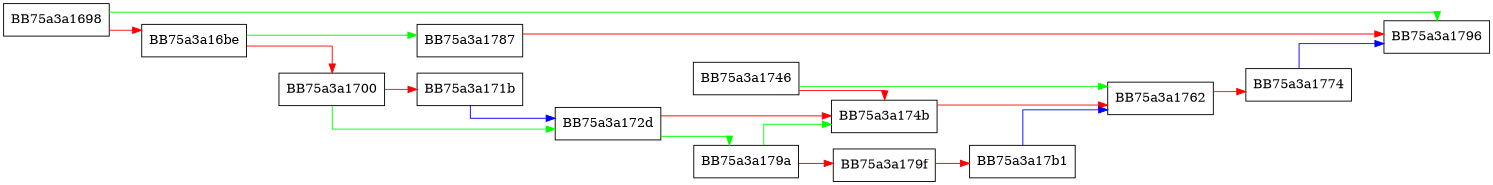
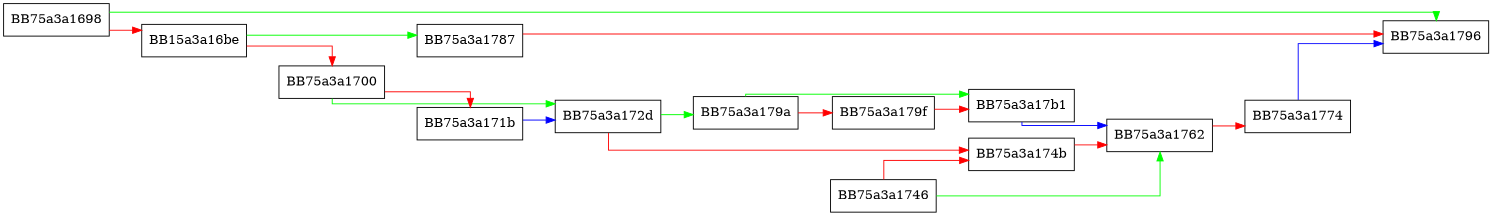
node "BB75a3a16be": label "BB75a3a16be" -> "BB15a3a16be"
edge "BB75a3a179a" -> "BB75a3a174b": now "BB75a3a179a" -> "BB75a3a17b1"
